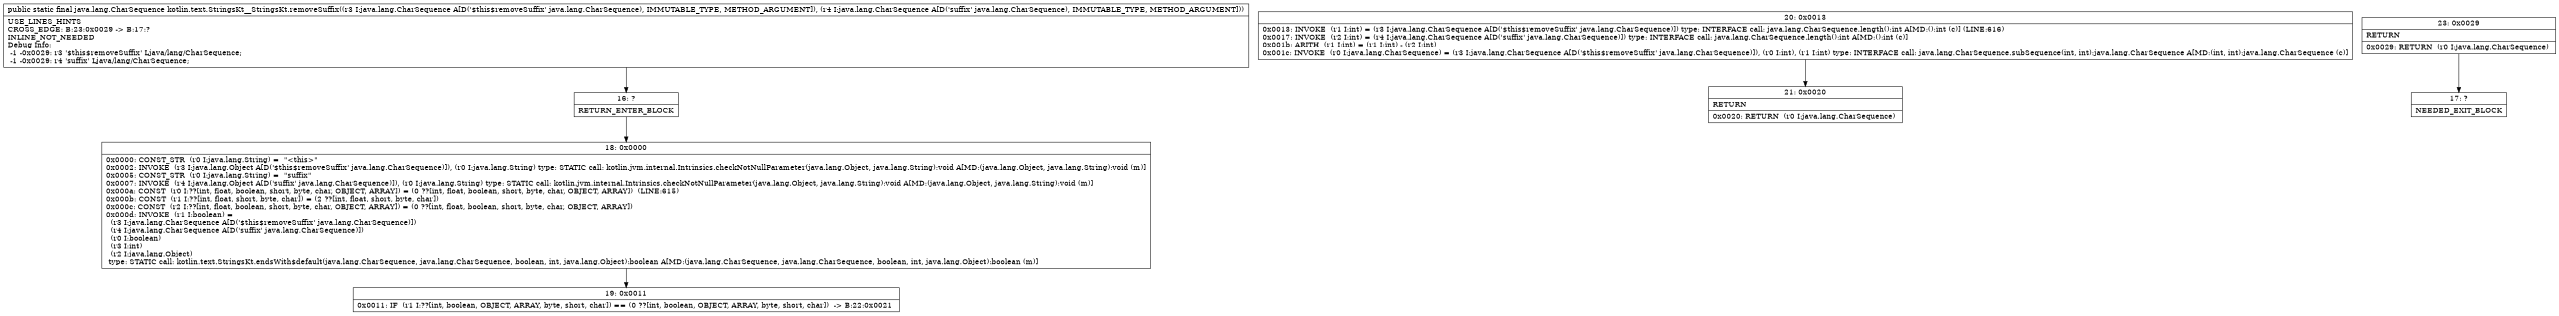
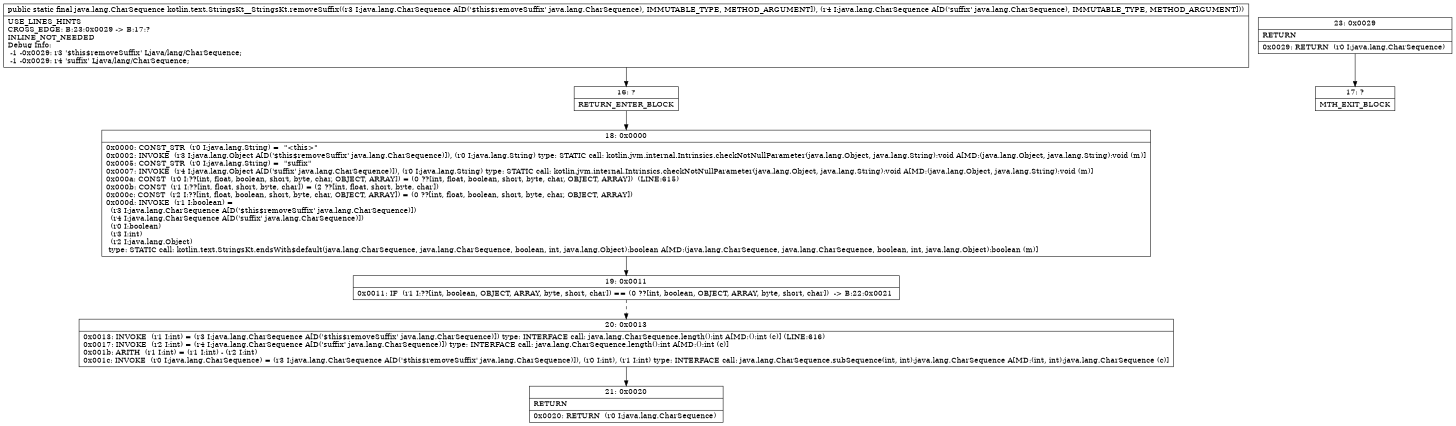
node "17: ?": text "NEEDED_EXIT_BLOCK" -> "MTH_EXIT_BLOCK"
edge "19: 0x0011" -> "20: 0x0013": added
